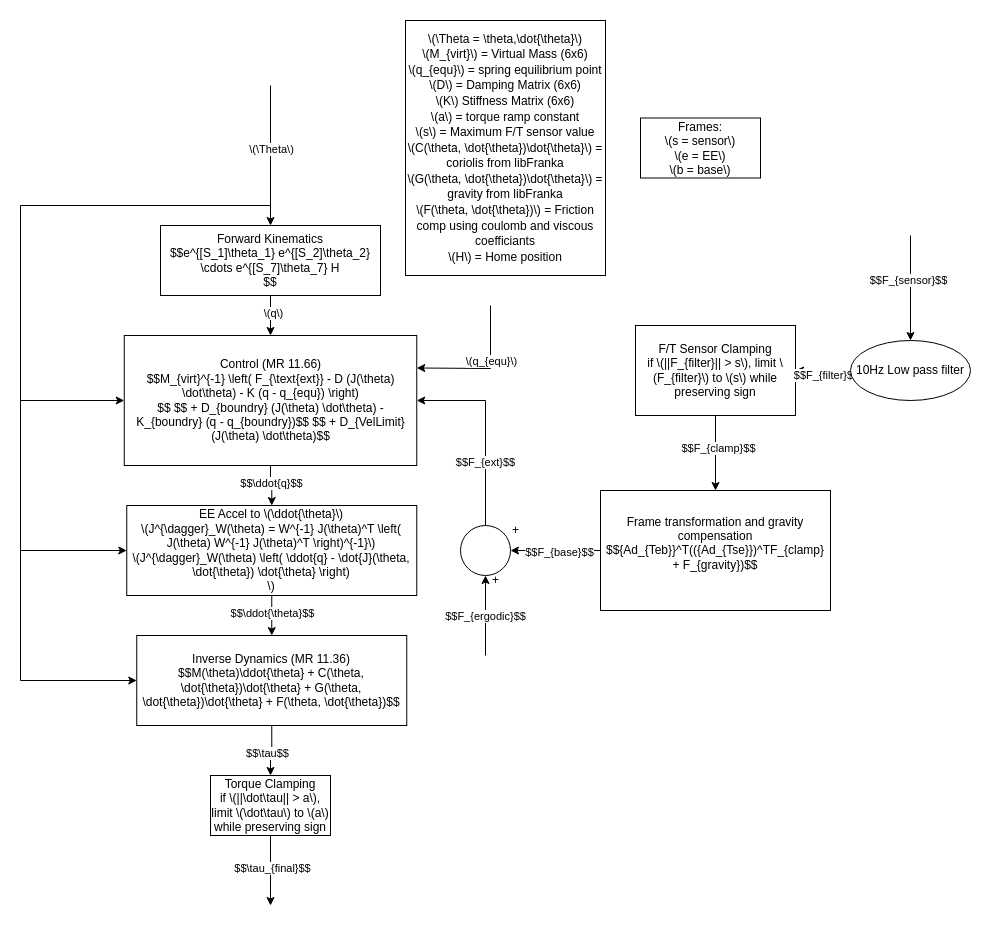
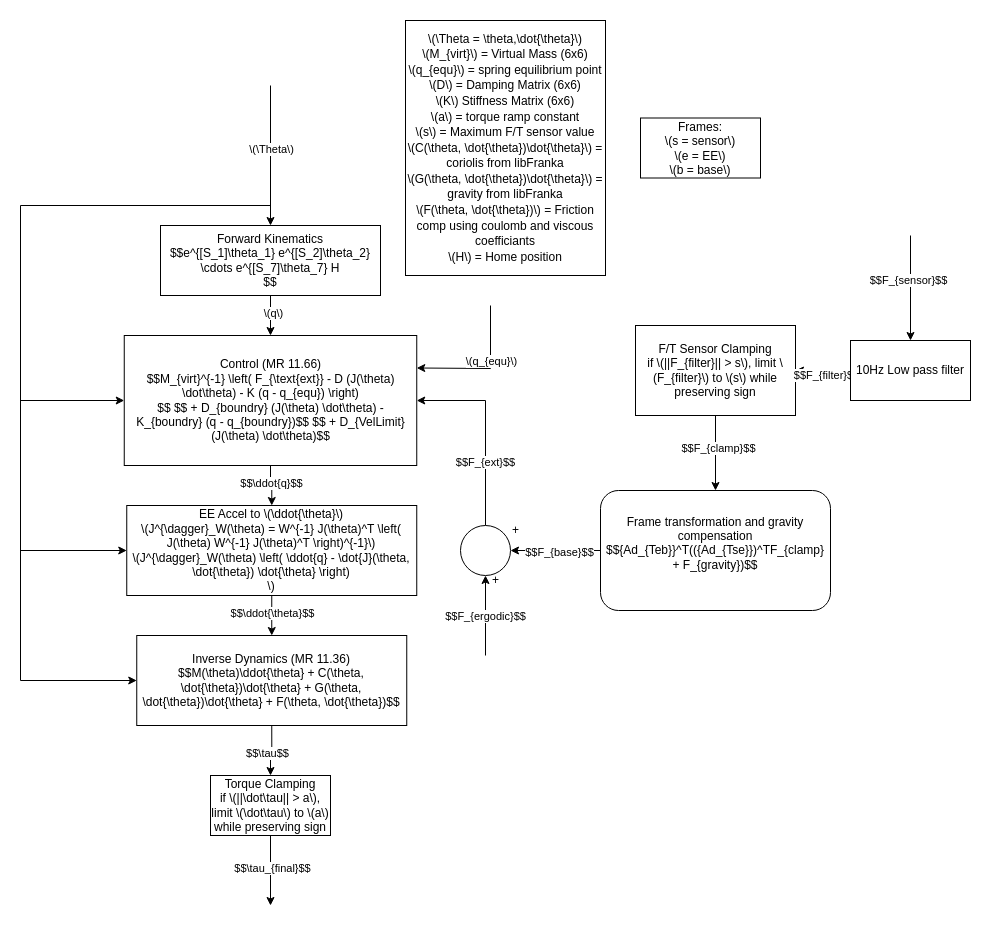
node "10Hz Low pass filter": shape ellipse -> rectangle
node "Frame transformation and gravity compensation $${Ad_{Teb}}^T(({Ad_{Tse}})^TF_{clamp} + F_{gravity})$$": shape rectangle -> rounded rectangle
